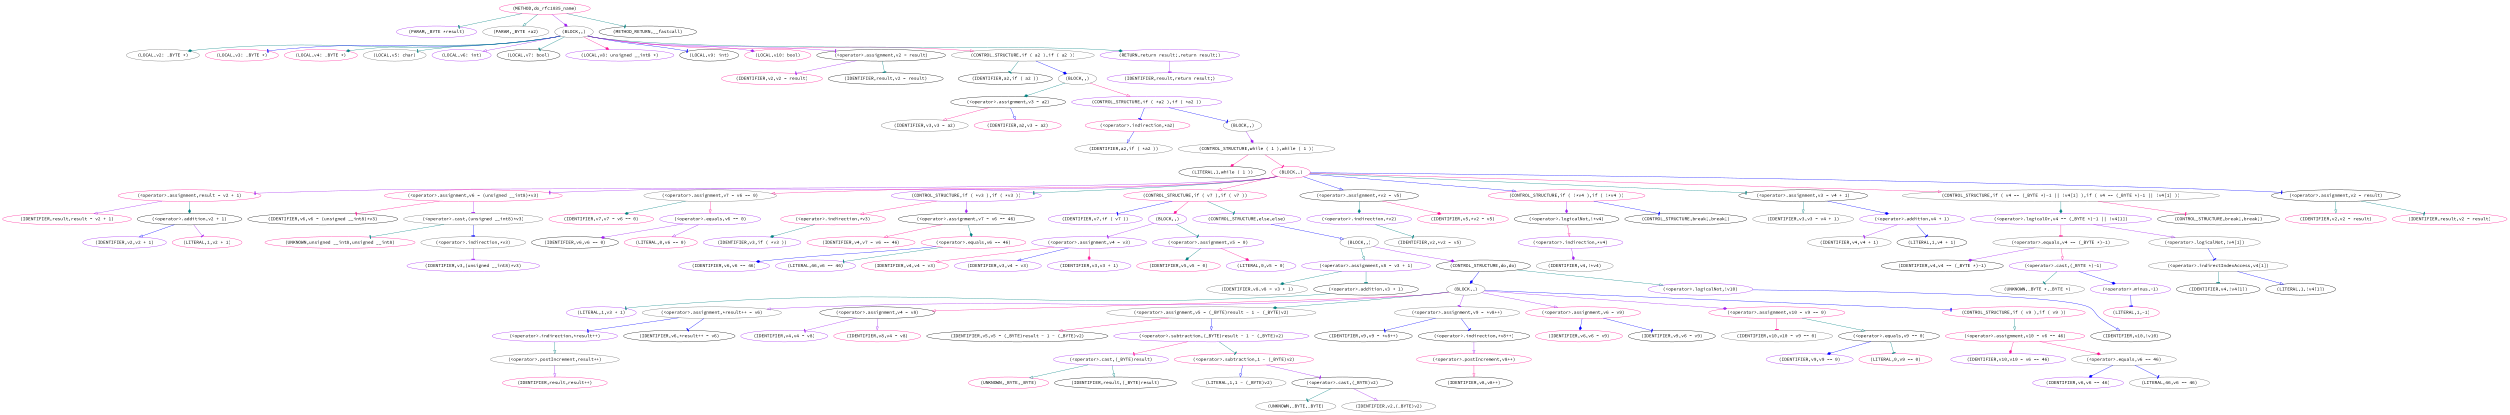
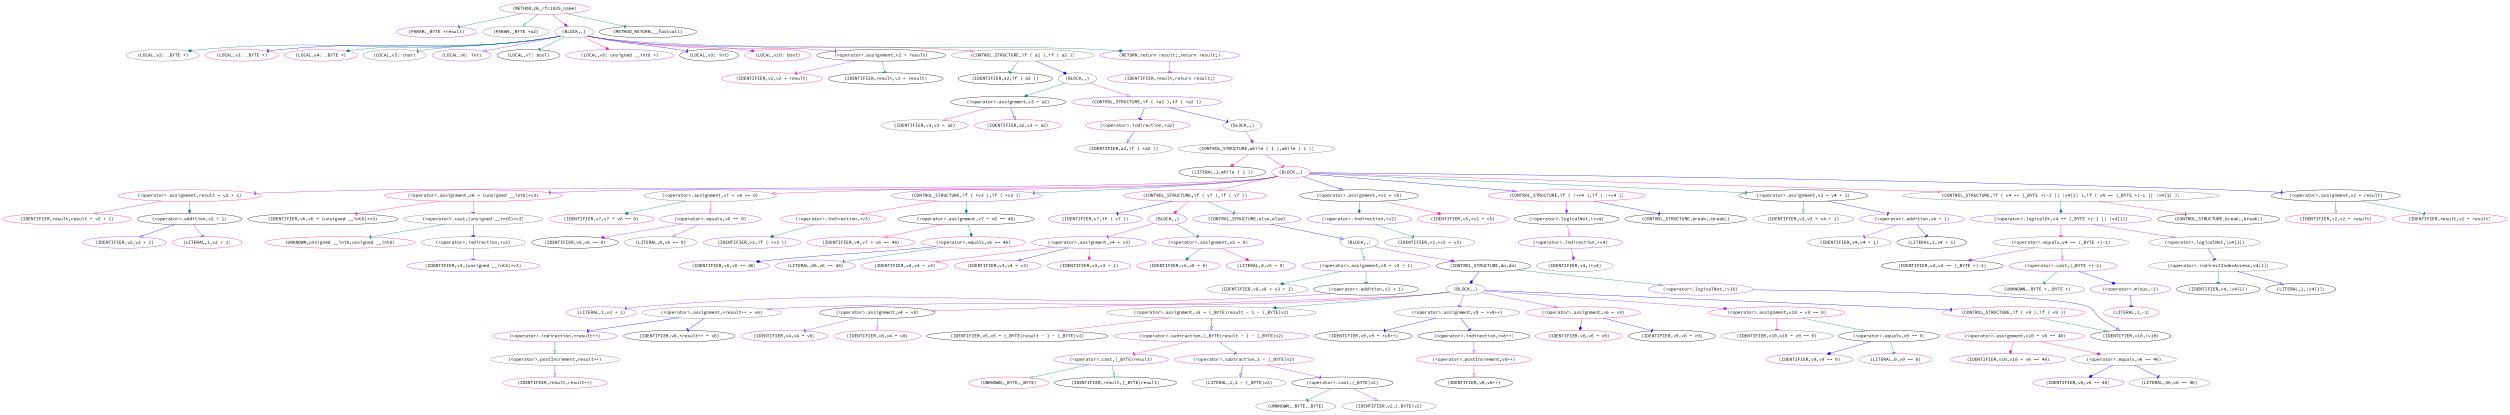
edge "(CONTROL_STRUCTURE,if ( *v3 ),if ( *v3 ))" -> "(<operator>.assignment,v7 = v6 == 46)": color purple -> teal
edge "(<operator>.assignment,v3 = v4 + 1)" -> "(<operator>.addition,v4 + 1)": arrowhead diamond -> tee
node "(LITERAL,0,v6 == 0)": color deeppink -> gray40
edge "(<operator>.addition,v3 + 1)" -> "(LITERAL,1,v3 + 1)": color teal -> purple
edge "(CONTROL_STRUCTURE,if ( v9 ),if ( v9 ))" -> "(<operator>.assignment,v10 = v6 == 46)": now "(CONTROL_STRUCTURE,if ( v9 ),if ( v9 ))" -> "(IDENTIFIER,v10,!v10)"
